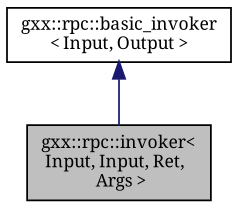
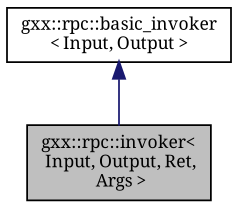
node "gxx::rpc::invoker< Input, Input, Ret, Args >": label "gxx::rpc::invoker< Input, Input, Ret, Args >" -> "gxx::rpc::invoker< Input, Output, Ret, Args >"
